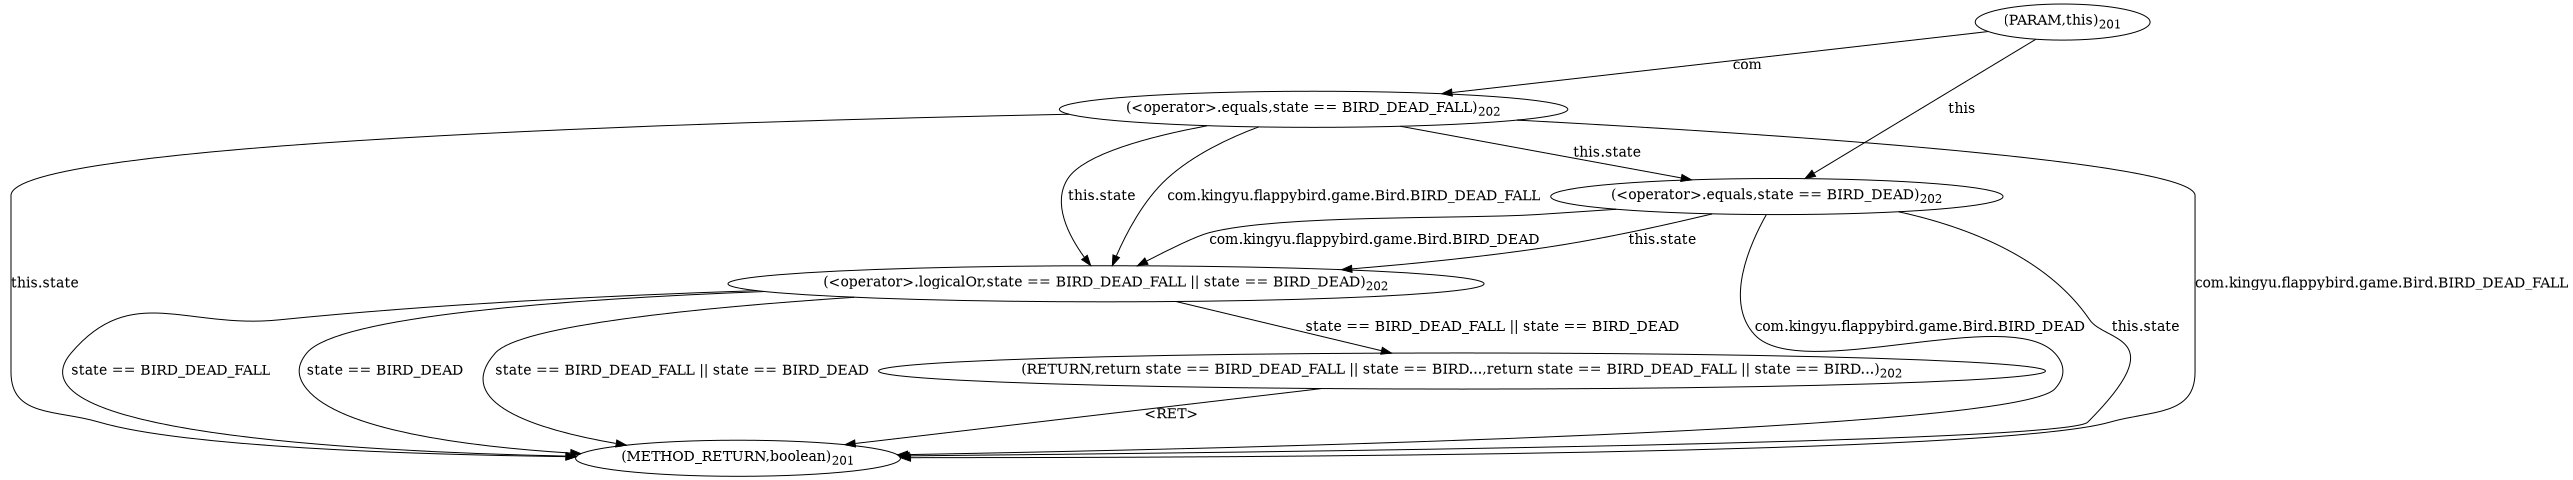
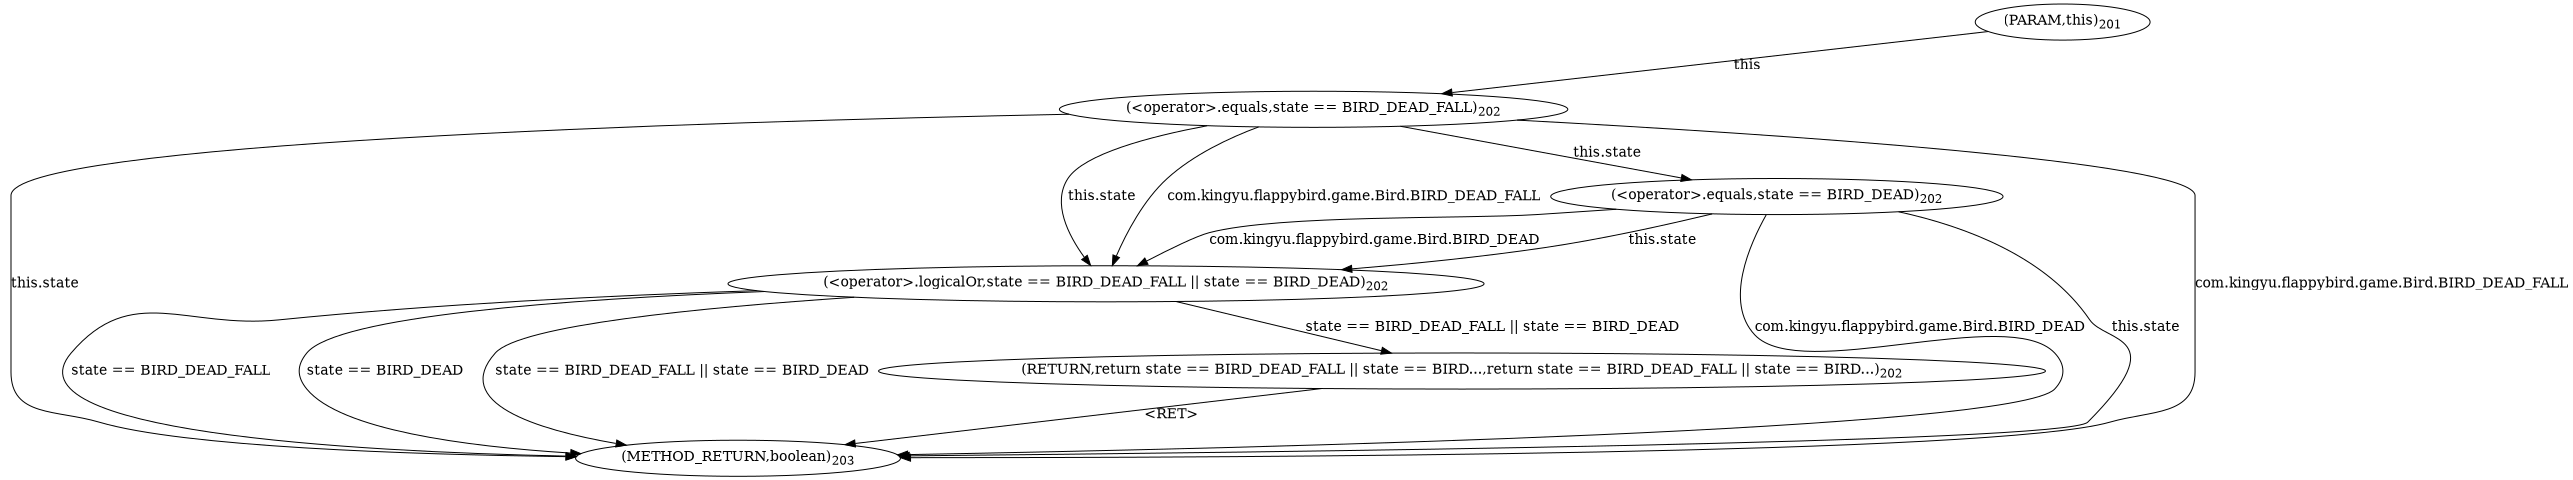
edge "(PARAM,this)" -> "(<operator>.equals,state == BIRD_DEAD_FALL)": label "com" -> "this"
edge "(PARAM,this)" -> "(<operator>.equals,state == BIRD_DEAD)": removed, label "this"
node "(METHOD_RETURN,boolean)": text "201" -> "203"
